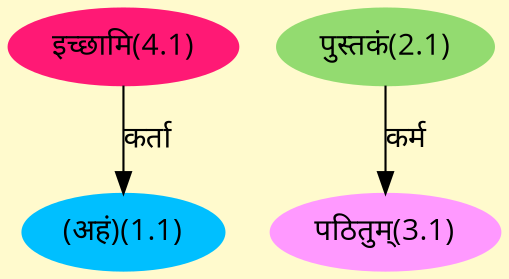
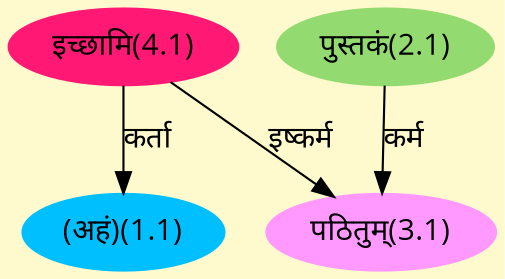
edge "इच्छामि(4.1)" -> "पठितुम्(3.1)": added, label "इष्कर्म"
